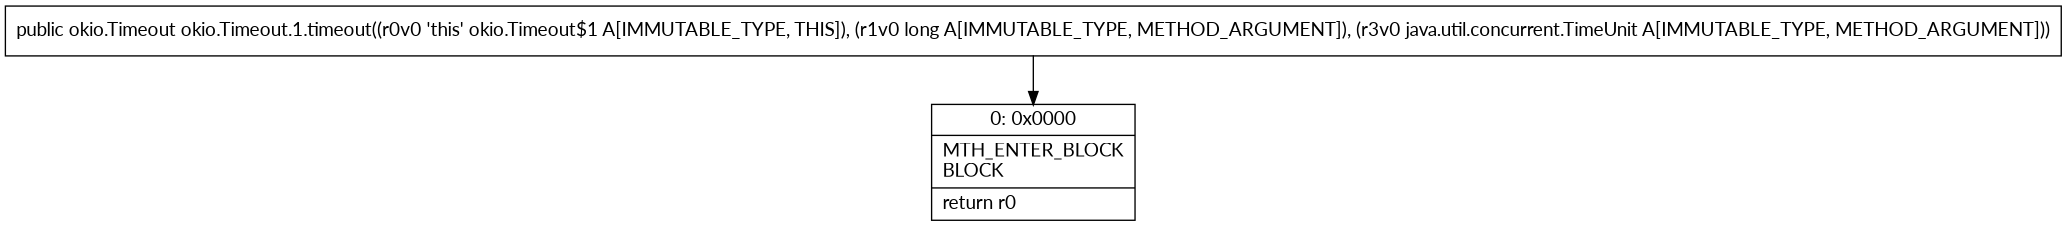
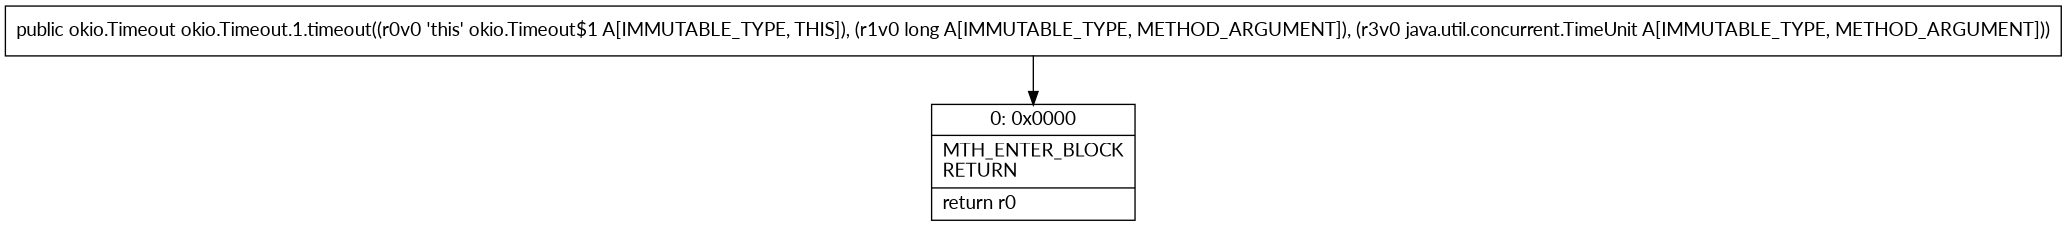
node "0: 0x0000": text "BLOCK" -> "RETURN"
